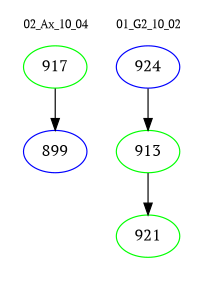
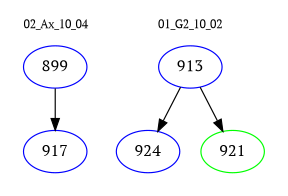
node "917": color green -> blue
edge "917" -> "899": reversed
edge "924" -> "913": reversed
node "913": color green -> blue
